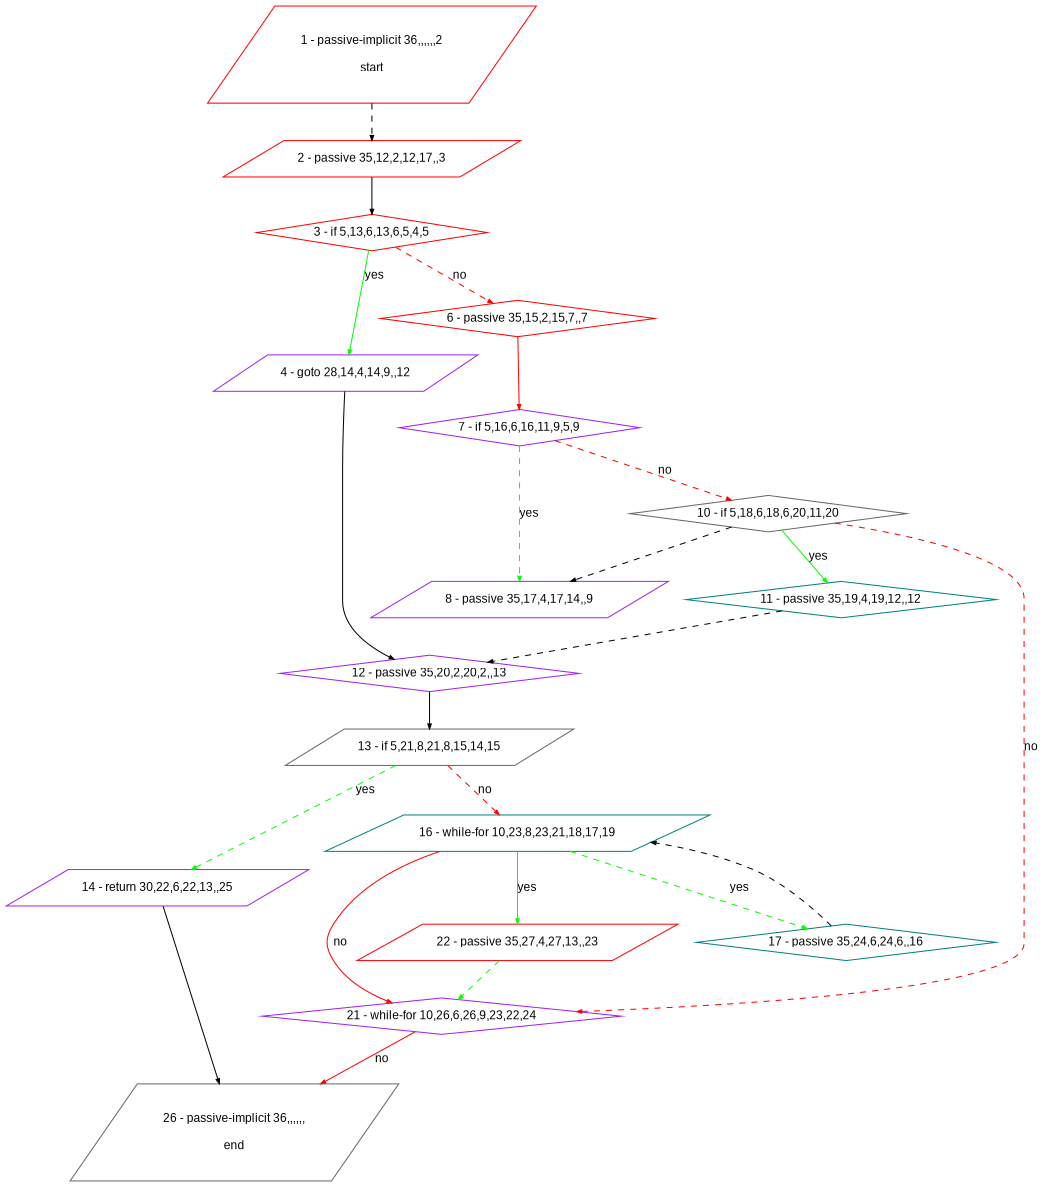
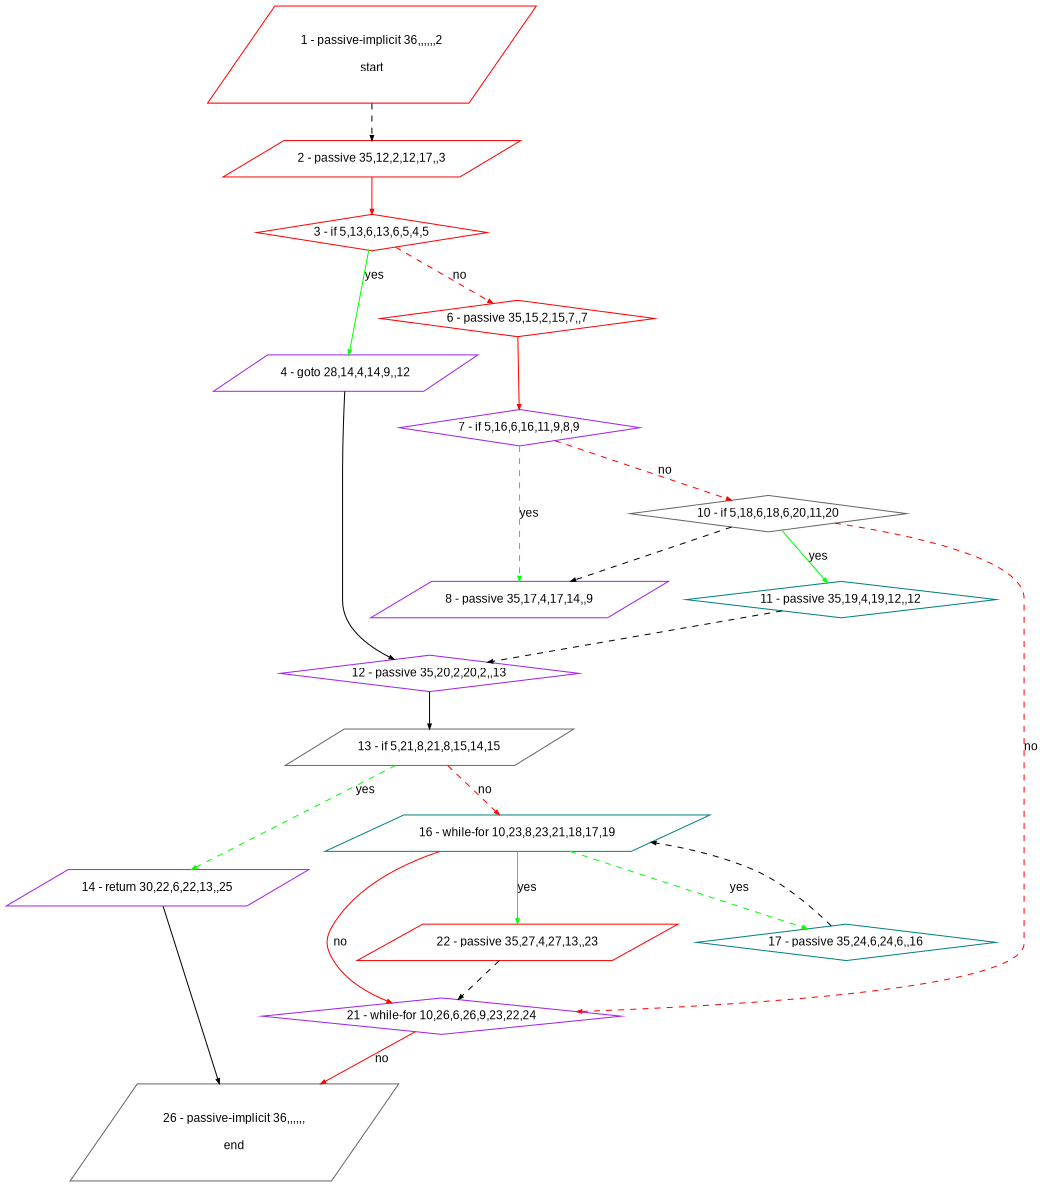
edge "2 - passive 35,12,2,12,17,,3" -> "3 - if 5,13,6,13,6,5,4,5": color #000000 -> #ff0000
node "7 - if 5,16,6,16,11,9,5,9": label "7 - if 5,16,6,16,11,9,5,9" -> "7 - if 5,16,6,16,11,9,8,9"
edge "22 - passive 35,27,4,27,13,,23" -> "21 - while-for 10,26,6,26,9,23,22,24": color #00ff00 -> #000000
